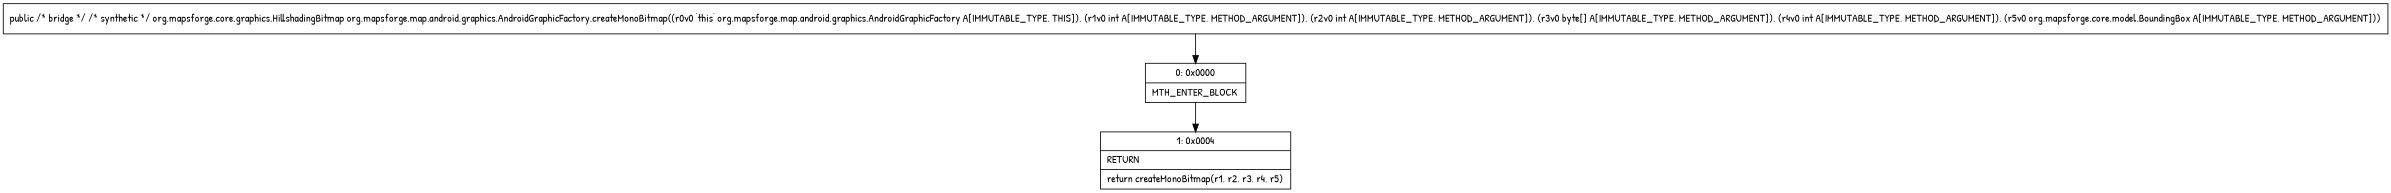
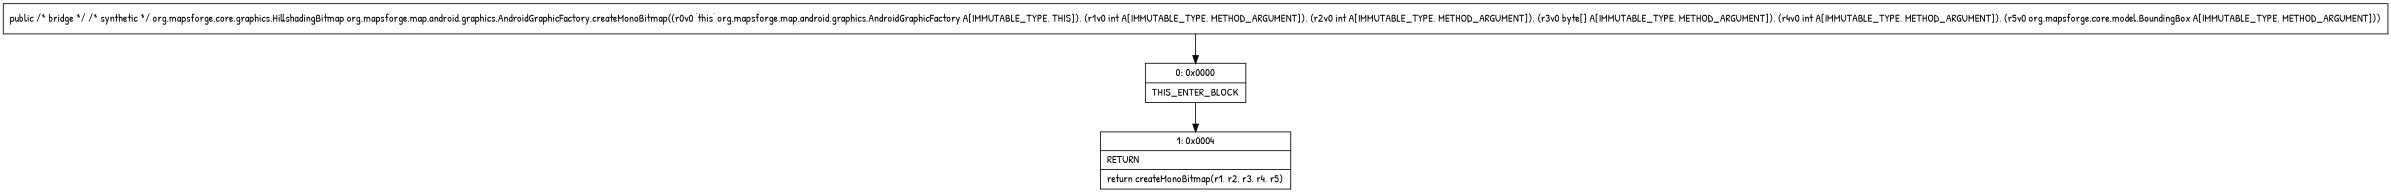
node "0: 0x0000": text "MTH_ENTER_BLOCK" -> "THIS_ENTER_BLOCK"
